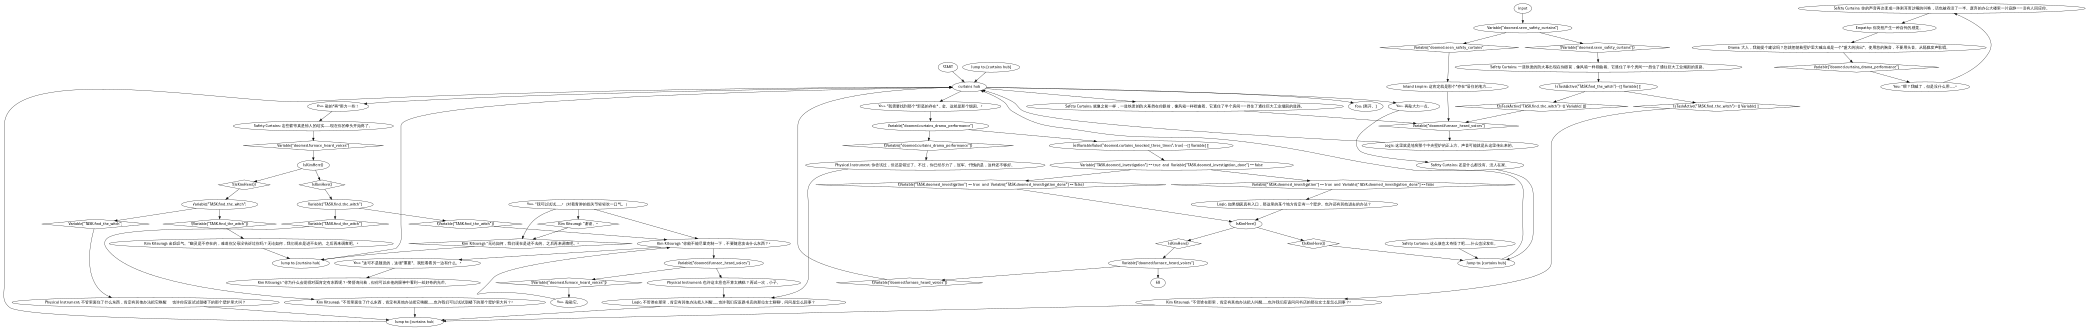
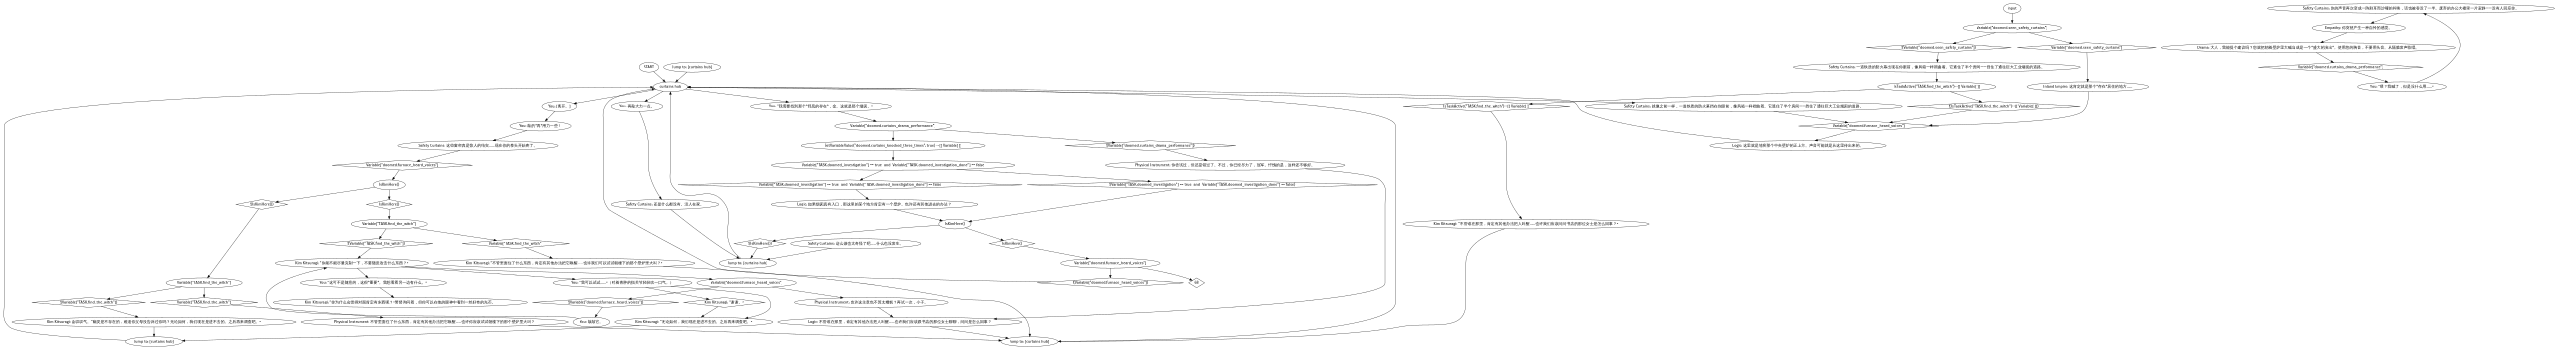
edge "curtains hub" -> "You: 敲的*再*用力一些！": now "You: [离开。]" -> "You: 敲的*再*用力一些！"
edge "You: “我可以试试……”（对着青肿的指关节轻轻吹一口气。）" -> "Kim Kitsuragi: “你能不能尽量克制一下，不要随意攻击什么东西？”": reversed
node "Kim Kitsuragi: “无论如何，我们现在是进不去的。之后再来调查吧。”": shape diamond -> ellipse
node "68": shape ellipse -> diamond
